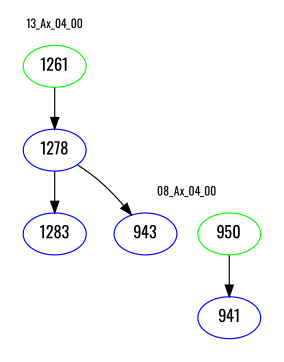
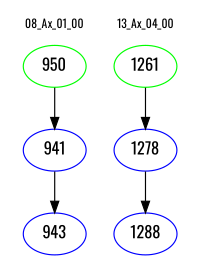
edge "1278" -> "943": now "941" -> "943"
cluster "08_Ax_04_00": label "08_Ax_04_00" -> "08_Ax_01_00"
node "1283": label "1283" -> "1288"
